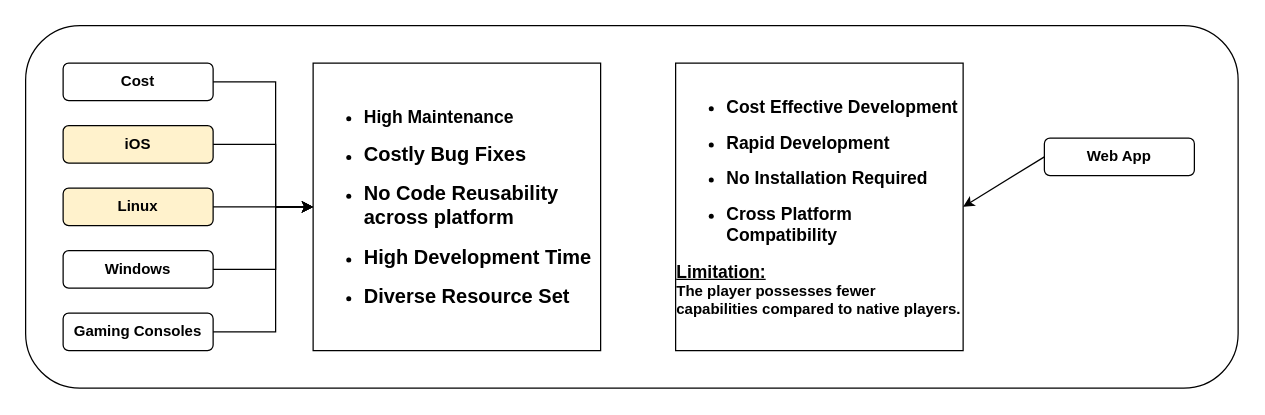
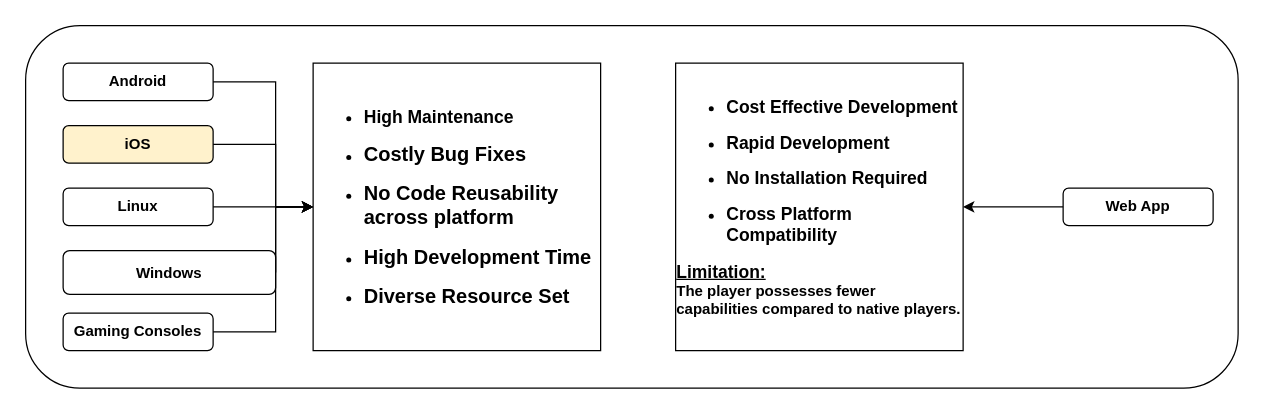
node "Cost": label "Cost" -> "Android"
node "Web App": moved (1119, 157) -> (1138, 207)
node "Linux": fillcolor #fff2cc -> #ffffff
node "Windows": size 150x38 -> 213x44
